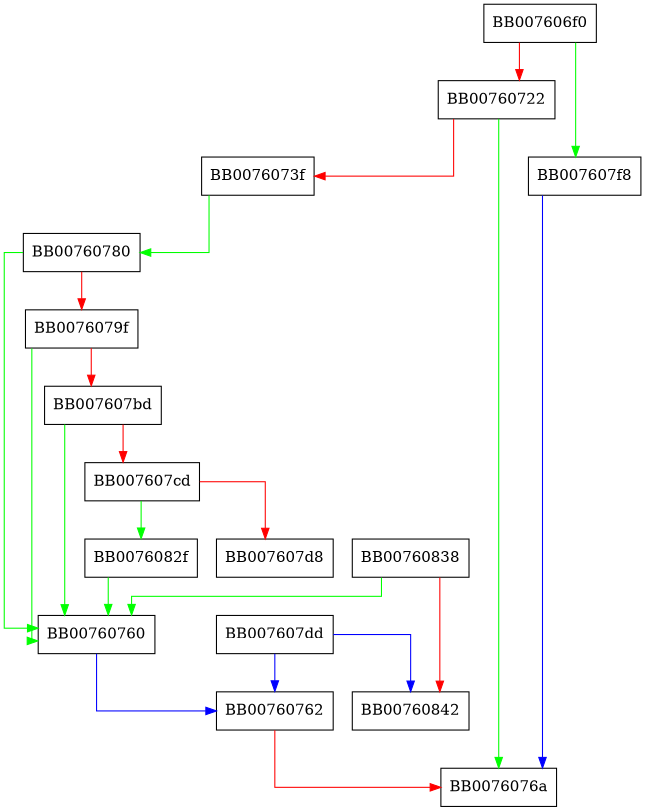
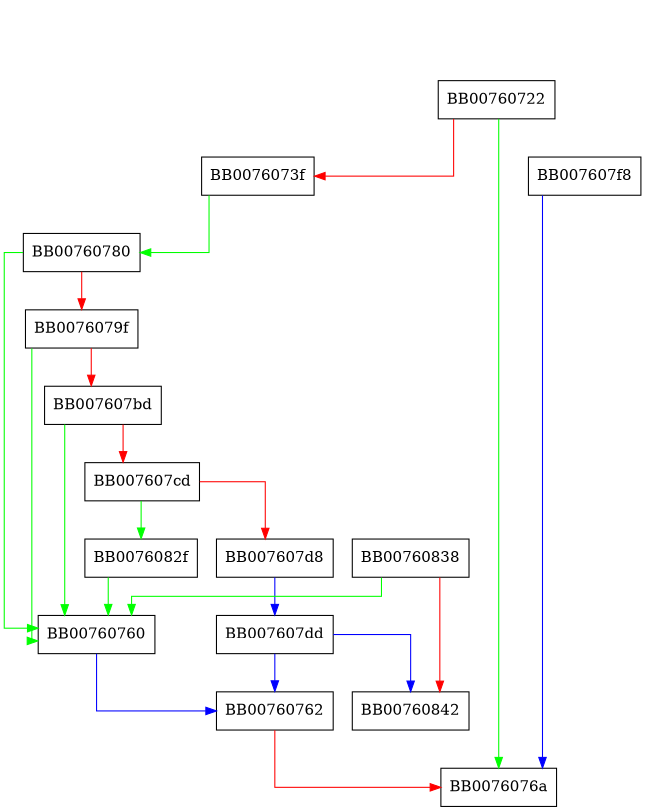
node "BB007606f0": removed
edge "BB007607d8" -> "BB007607dd": added
